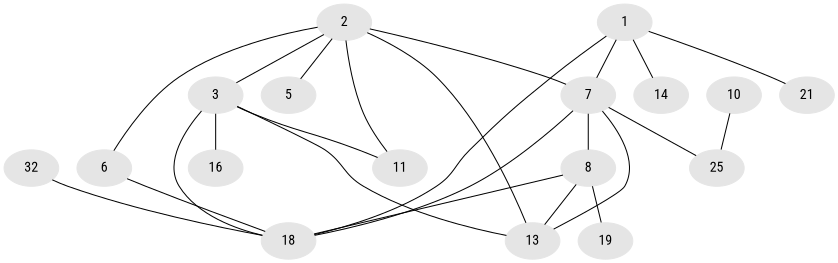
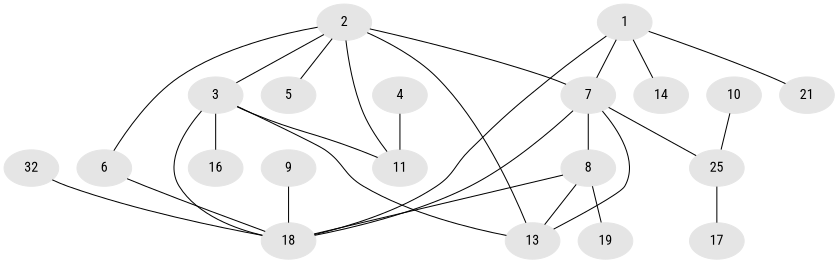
node "4": added
node "9": added
node "17": added
